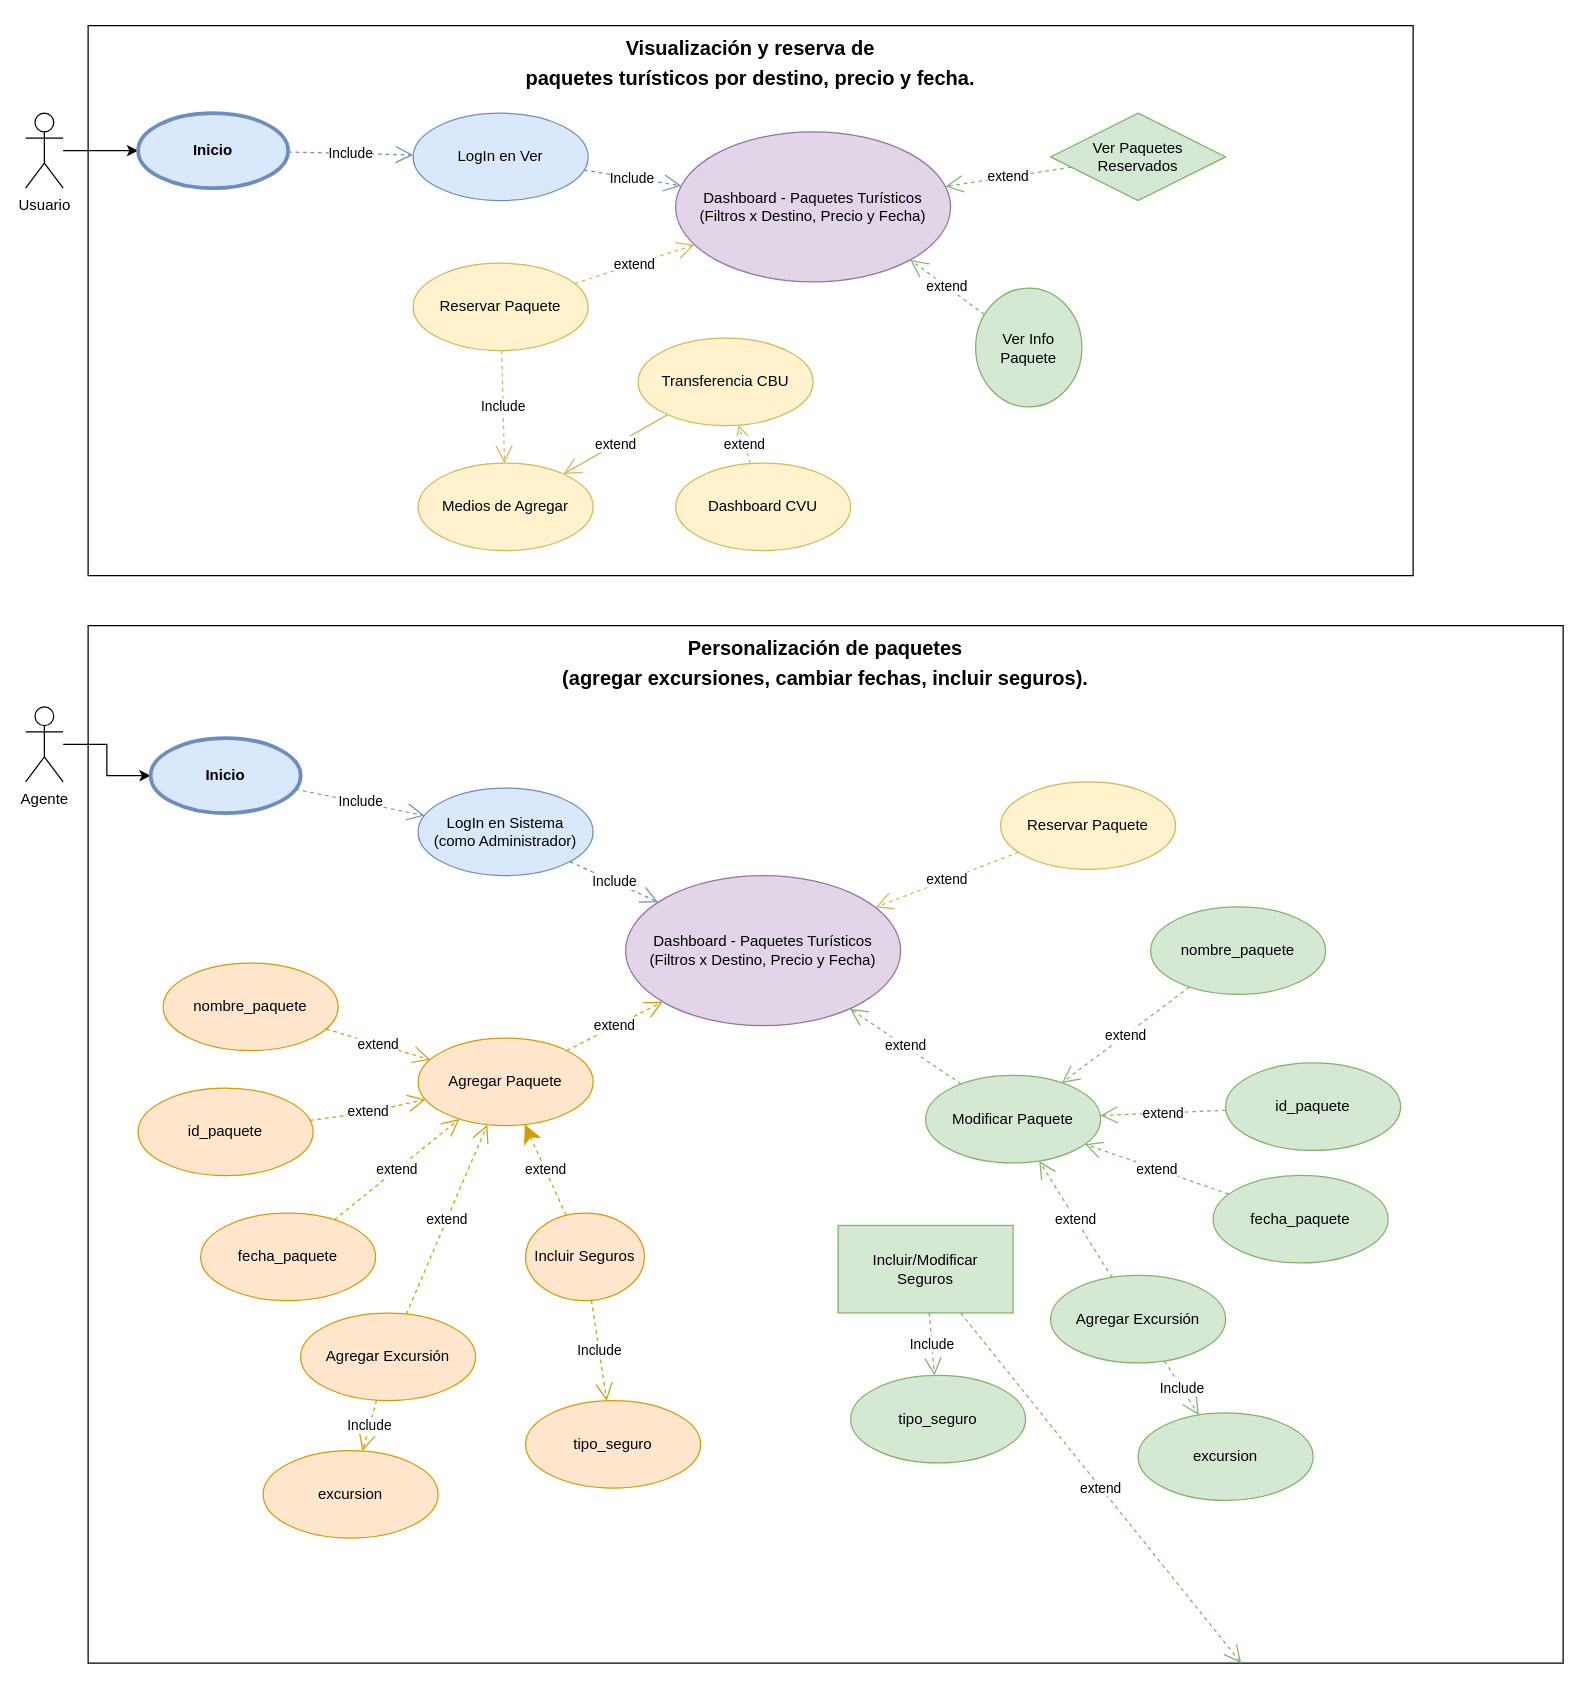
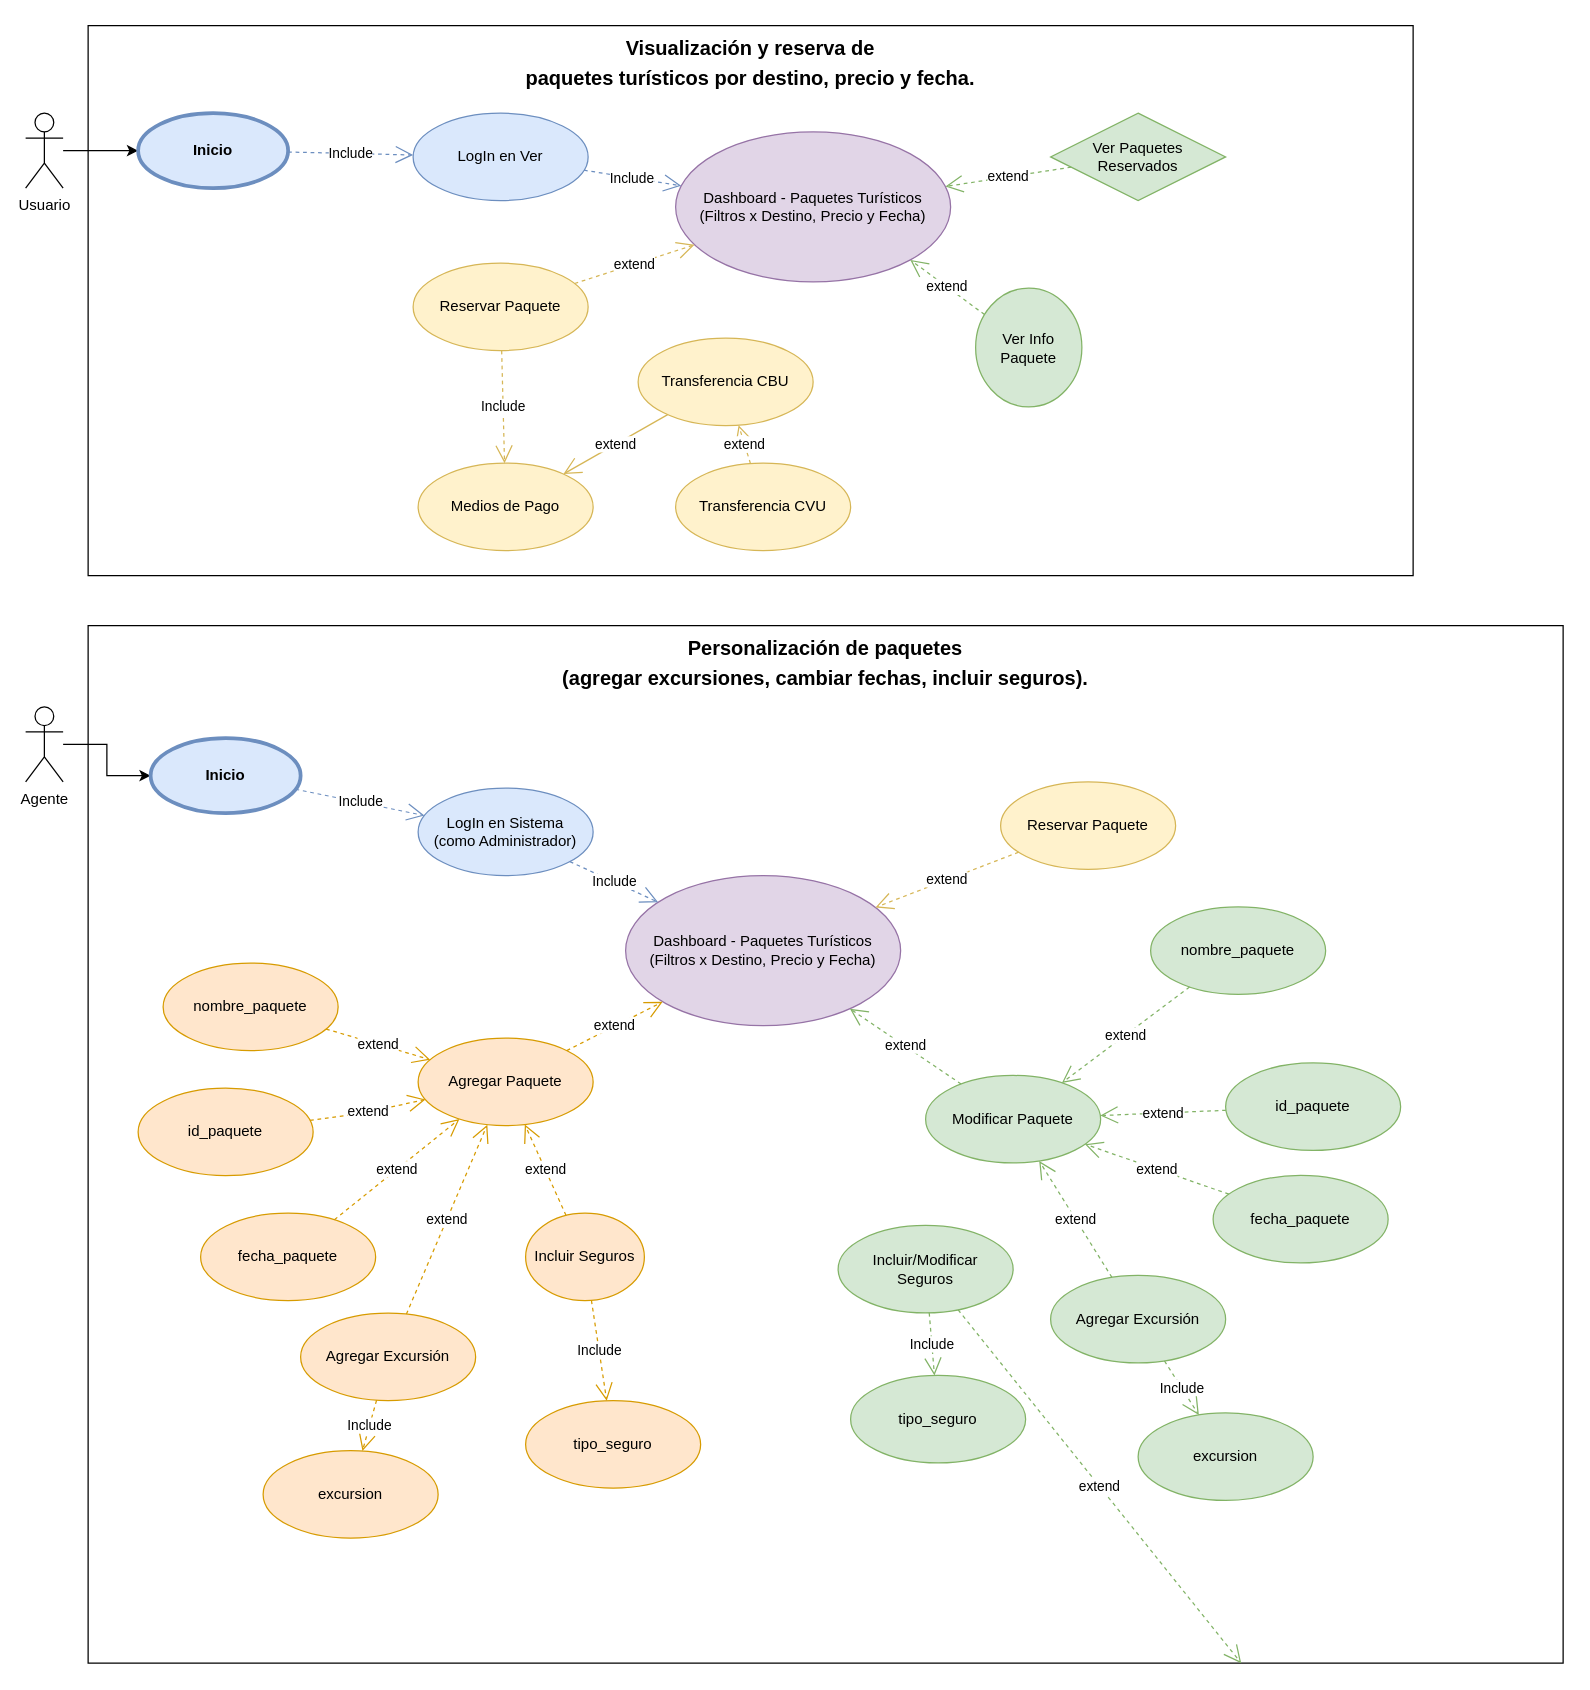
node "Medios de Agregar": label "Medios de Agregar" -> "Medios de Pago"
node "Dashboard CVU": label "Dashboard CVU" -> "Transferencia CVU"
edge "Incluir Seguros" -> "Agregar Paquete": arrowhead classic -> open
node "Incluir/Modificar Seguros": shape rectangle -> ellipse
